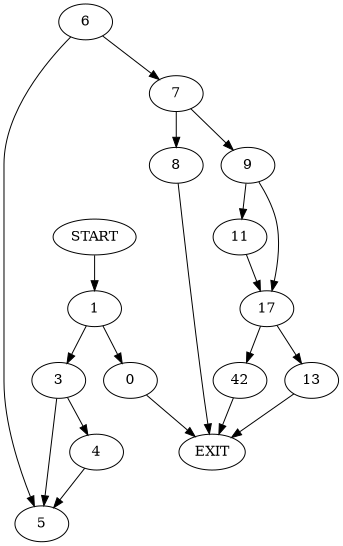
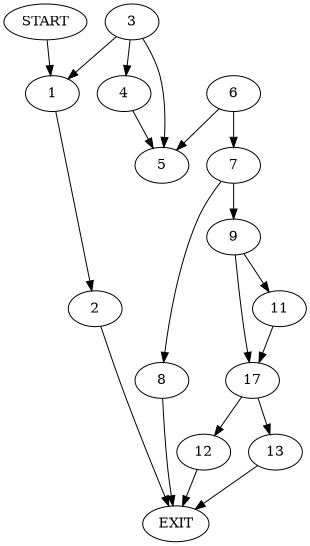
edge "1" -> "3": reversed
node "0": label "0" -> "2"
node "42": label "42" -> "12"
